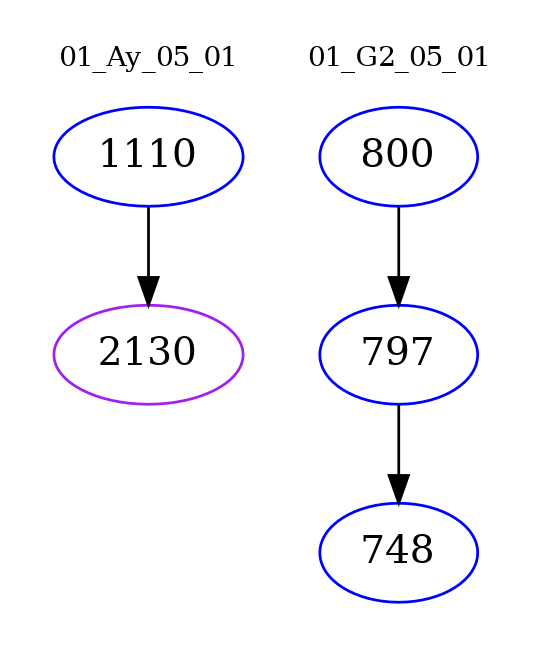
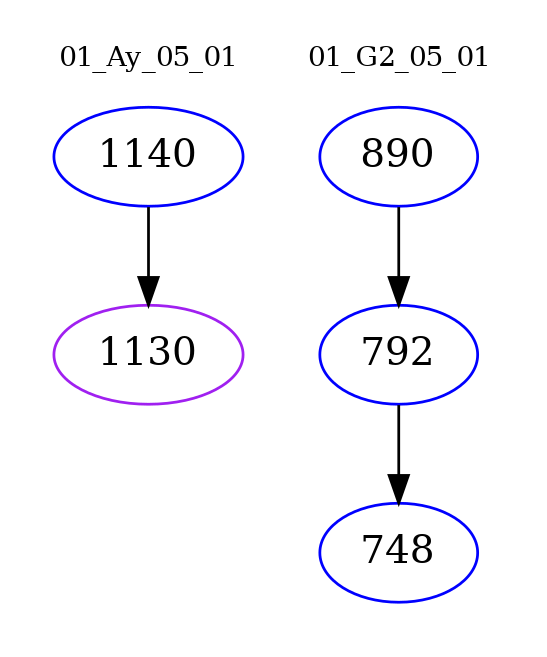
node "1110": label "1110" -> "1140"
node "800": label "800" -> "890"
node "2130": label "2130" -> "1130"
node "797": label "797" -> "792"
